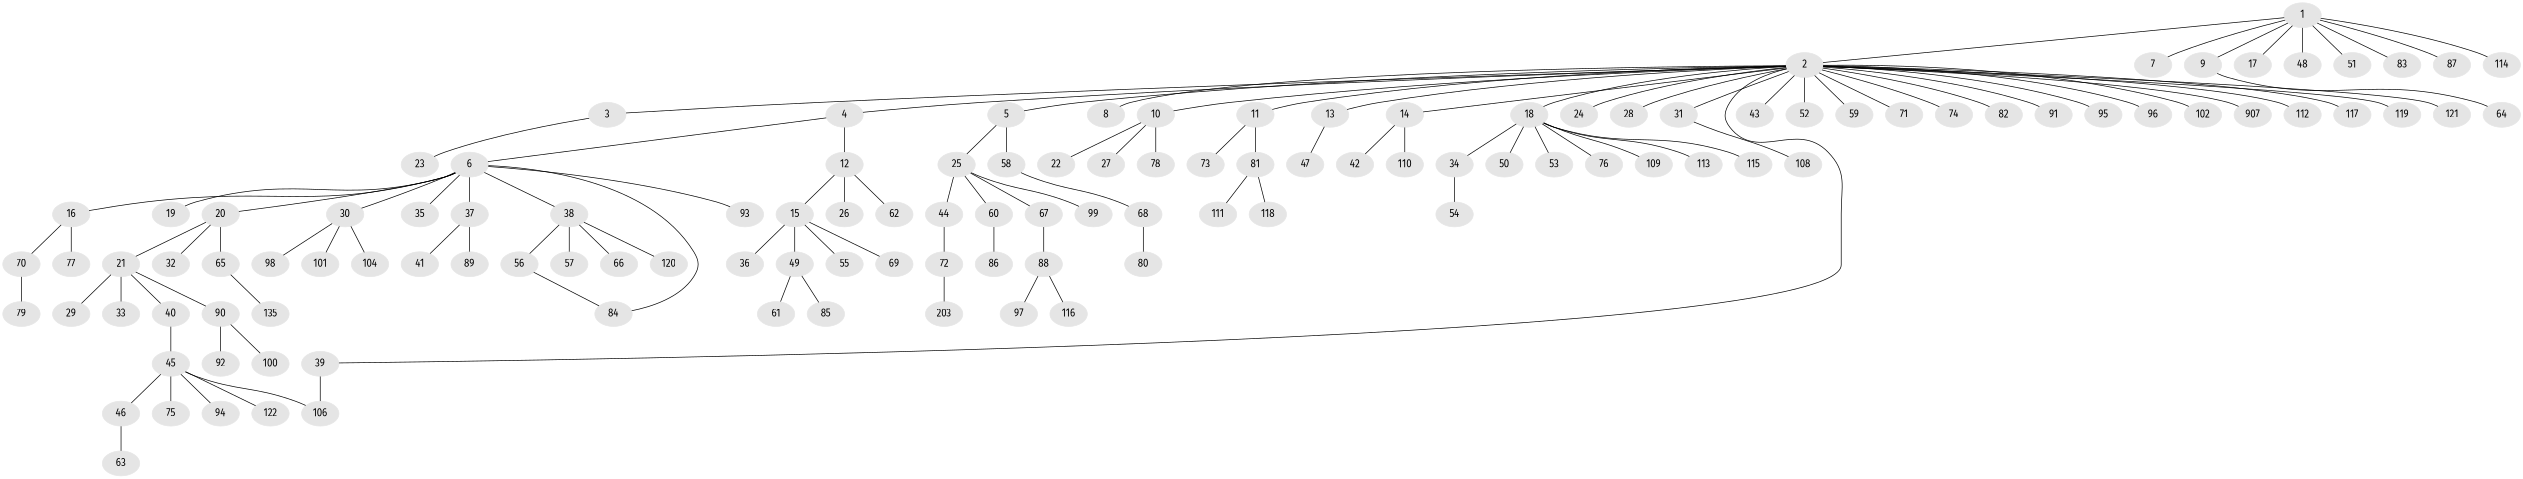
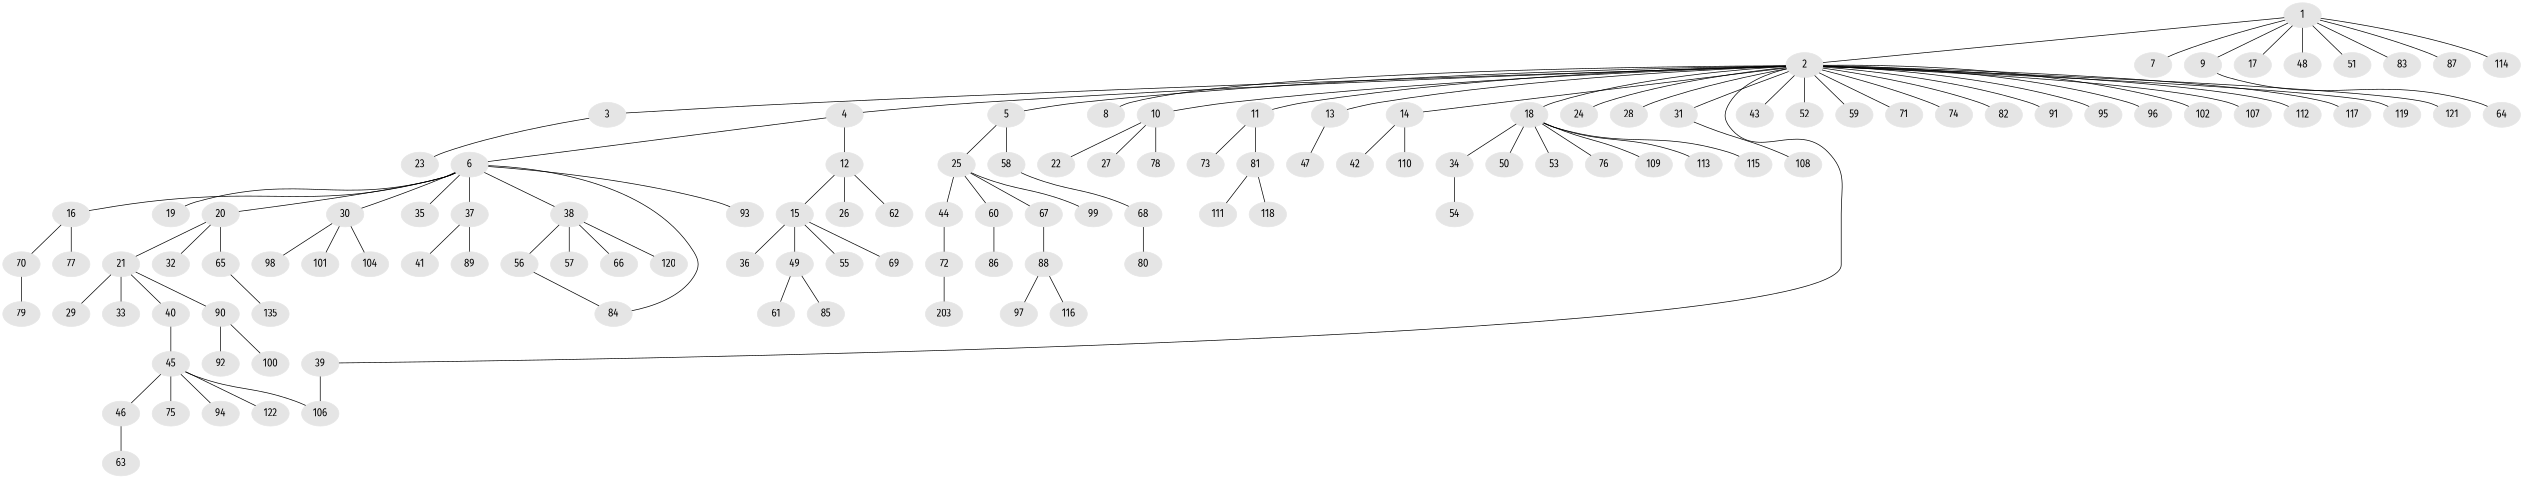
node "907": label "907" -> "107"
